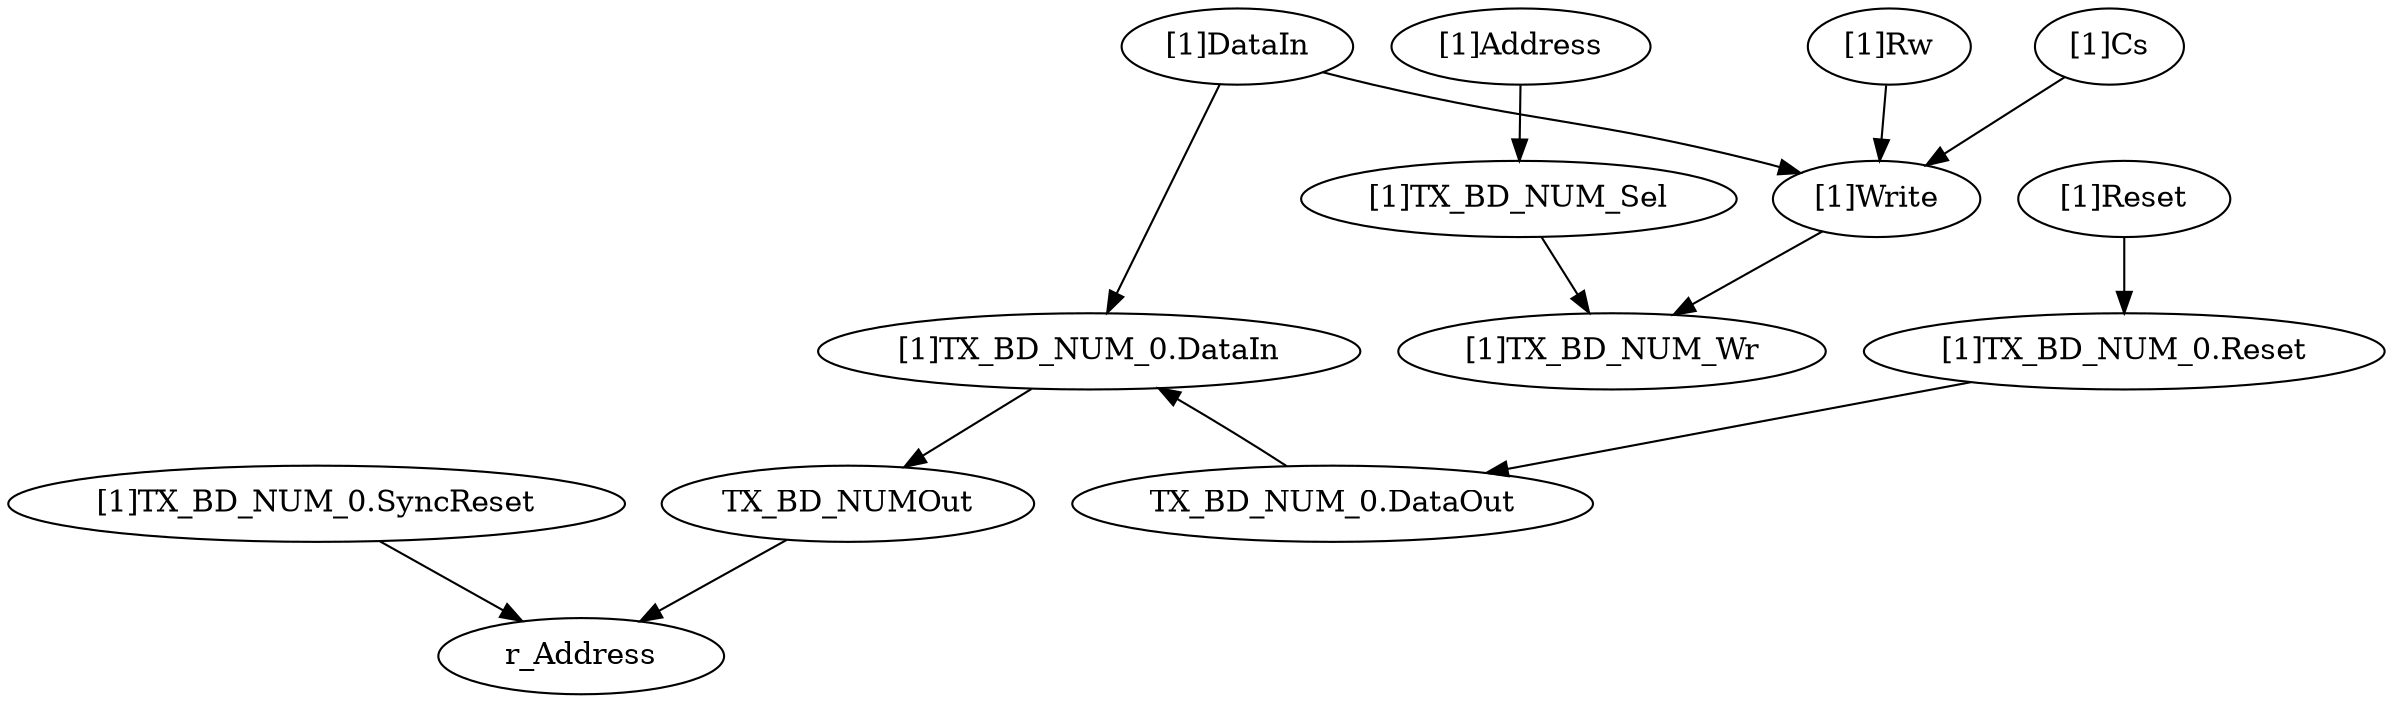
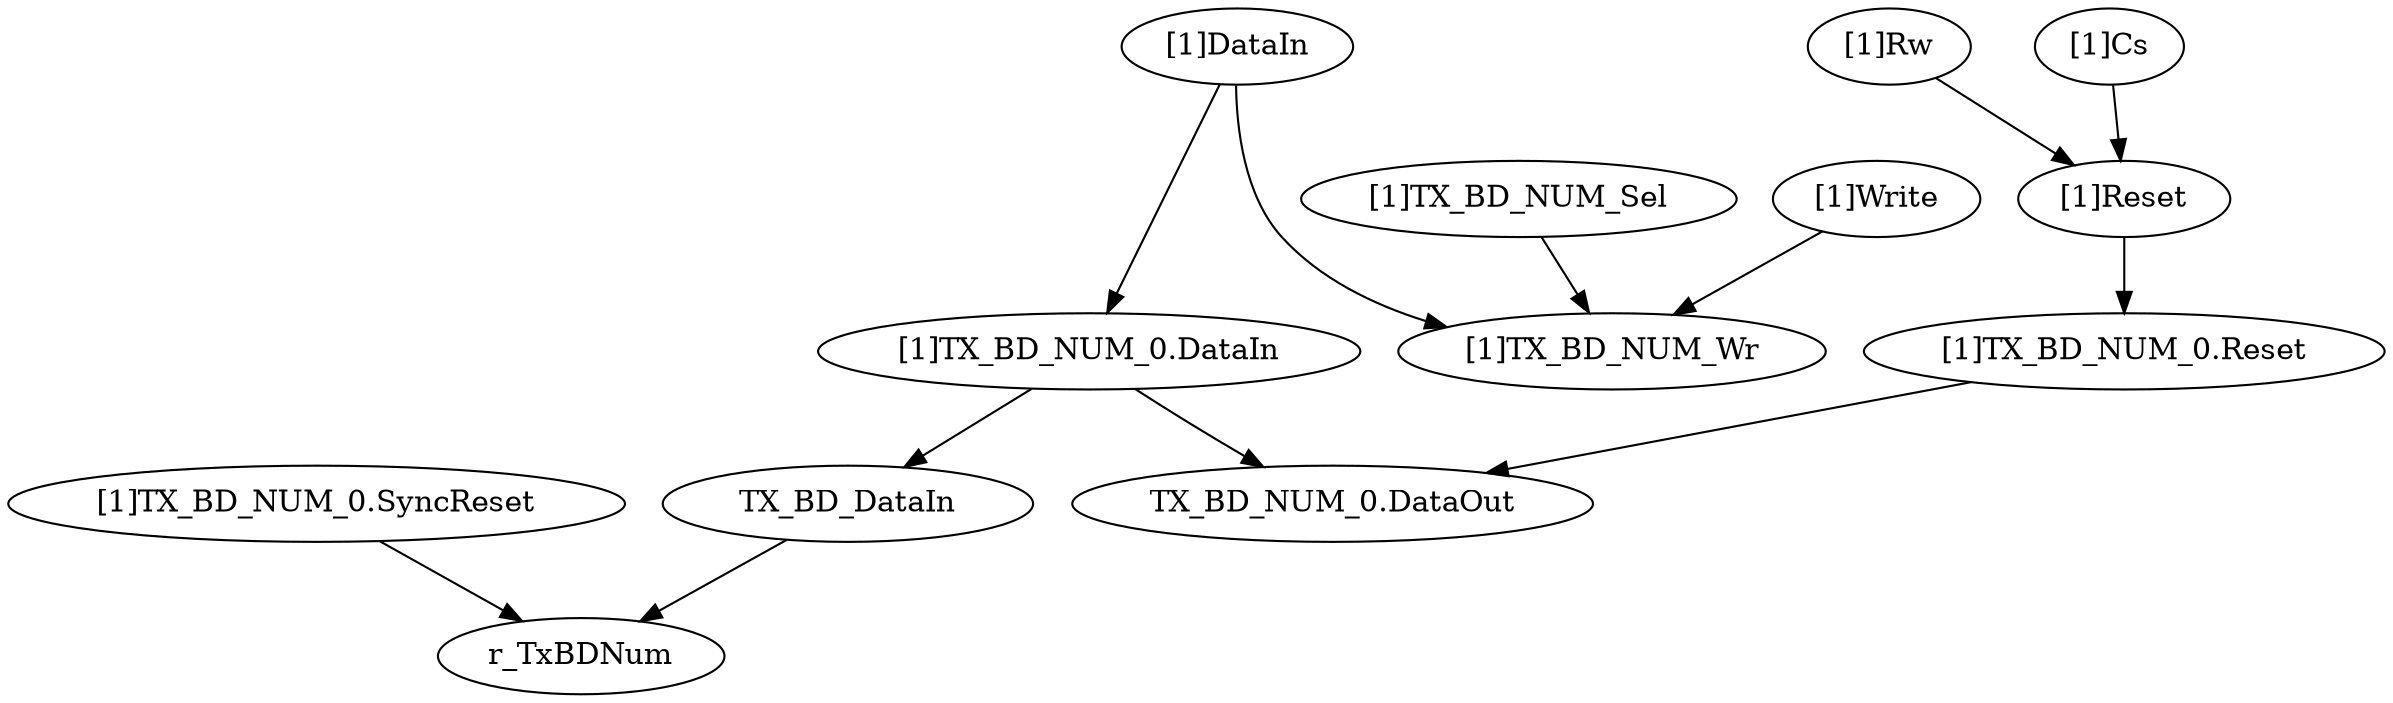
node "[1]Address": removed
edge "[1]Rw" -> "[1]Write": now "[1]Rw" -> "[1]Reset"
edge "[1]Cs" -> "[1]Write": now "[1]Cs" -> "[1]Reset"
edge "[1]DataIn" -> "[1]Write": now "[1]DataIn" -> "[1]TX_BD_NUM_Wr"
edge "TX_BD_NUM_0.DataOut" -> "[1]TX_BD_NUM_0.DataIn": reversed
node "TX_BD_NUMOut": label "TX_BD_NUMOut" -> "TX_BD_DataIn"
node "r_Address": label "r_Address" -> "r_TxBDNum"
